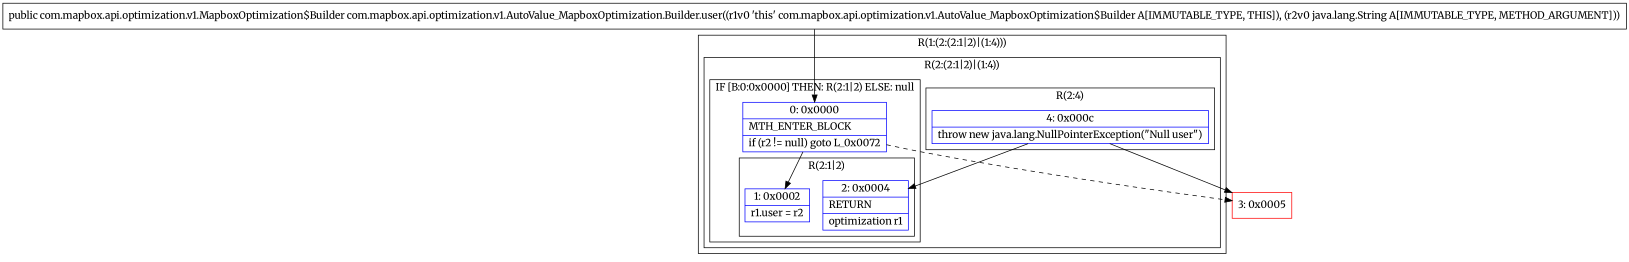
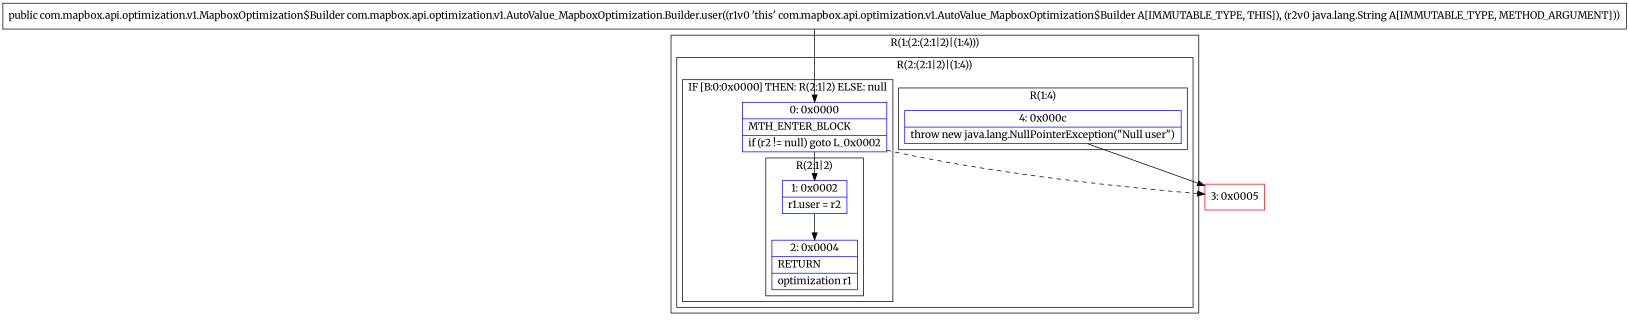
cluster "R(2:4)": label "R(2:4)" -> "R(1:4)"
node "0: 0x0000": text "if (r2 != null) goto L_0x0072" -> "if (r2 != null) goto L_0x0002"
edge "4: 0x000c" -> "2: 0x0004": now "1: 0x0002" -> "2: 0x0004"
